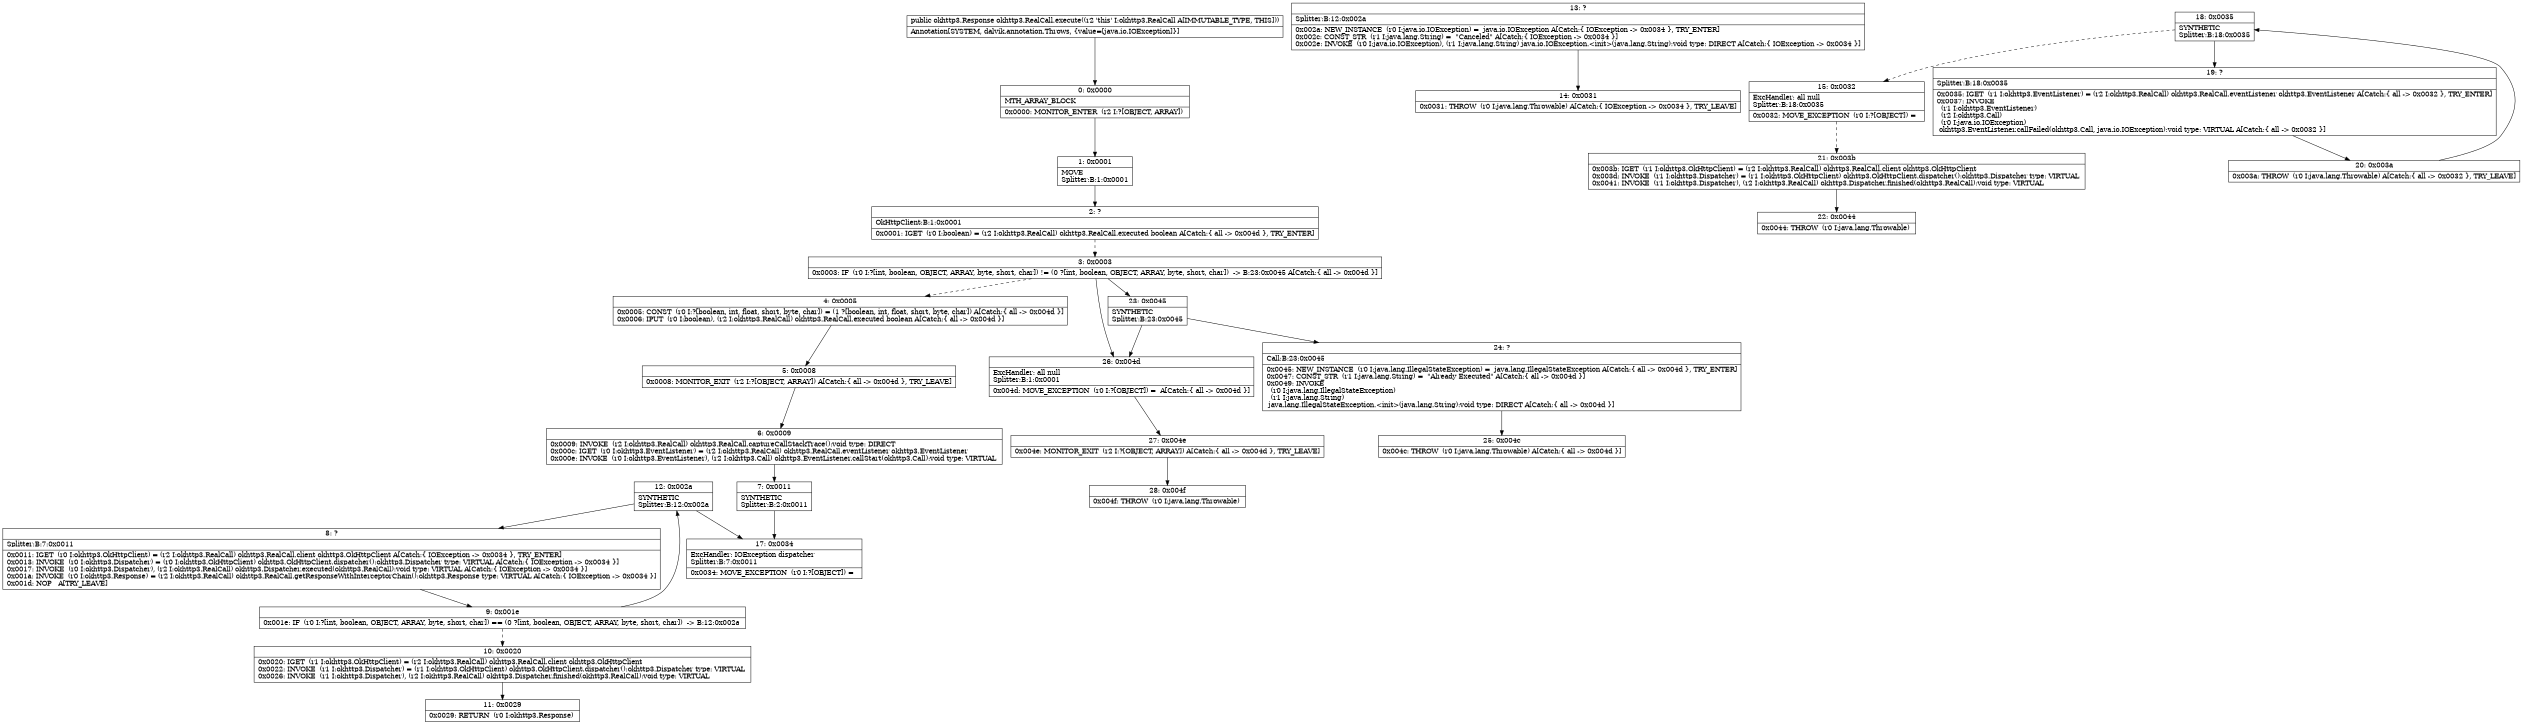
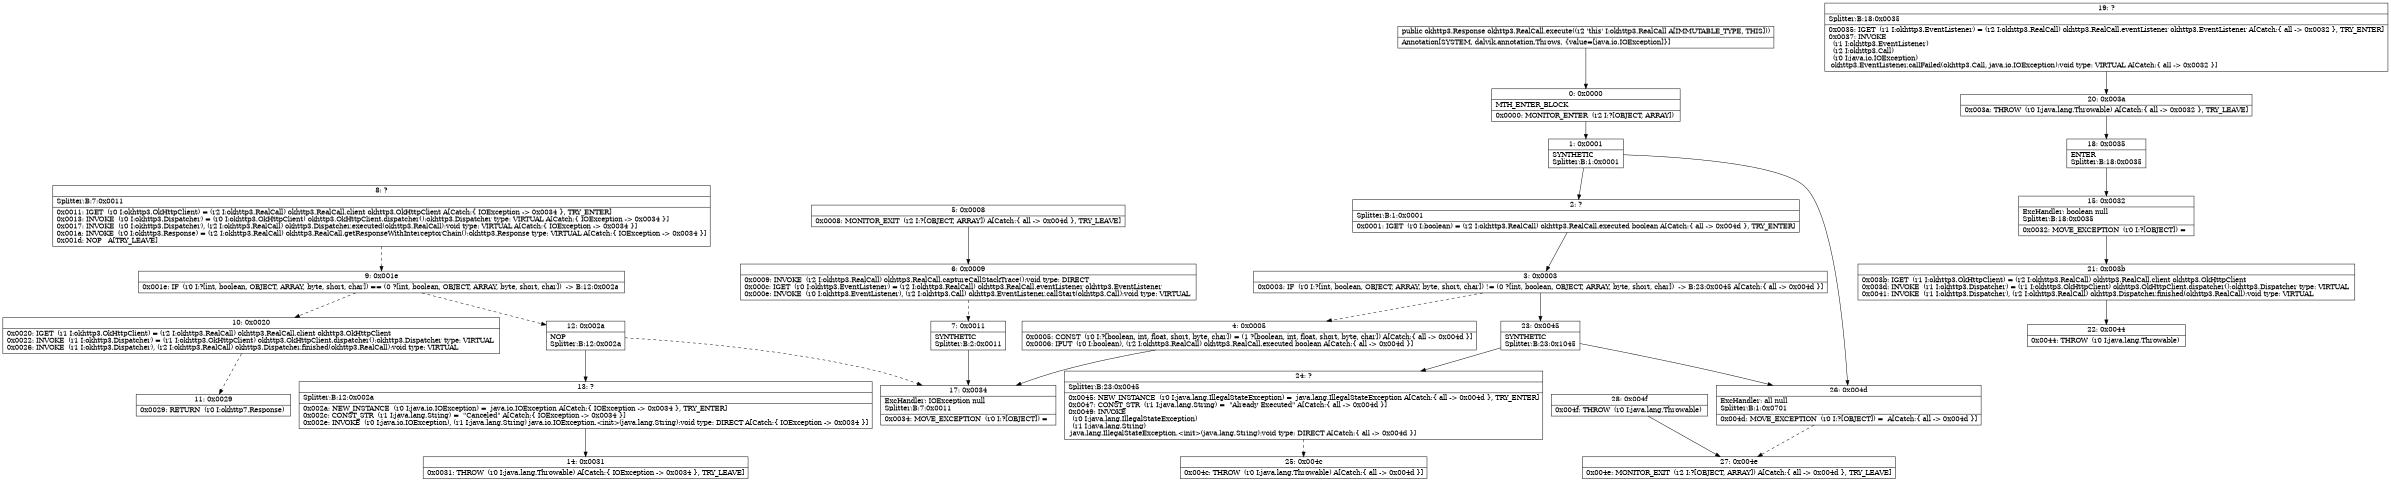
node "18: 0x0035": text "SYNTHETIC" -> "ENTER"
edge "18: 0x0035" -> "15: 0x0032": style dashed -> solid
edge "18: 0x0035" -> "19: ?": removed
node "15: 0x0032": text "ExcHandler: all null" -> "ExcHandler: boolean null"
node "0: 0x0000": text "MTH_ARRAY_BLOCK" -> "MTH_ENTER_BLOCK"
edge "15: 0x0032" -> "21: 0x003b": style dashed -> solid
node "1: 0x0001": text "MOVE" -> "SYNTHETIC"
node "2: ?": text "OkHttpClient:B:1:0x0001" -> "Splitter:B:1:0x0001"
edge "2: ?" -> "3: 0x0003": style dashed -> solid
edge "3: 0x0003" -> "26: 0x004d": now "1: 0x0001" -> "26: 0x004d"
node "23: 0x0045": text "Splitter:B:23:0x0045" -> "Splitter:B:23:0x1045"
edge "4: 0x0005" -> "5: 0x0008": now "4: 0x0005" -> "17: 0x0034"
node "24: ?": text "Call:B:23:0x0045" -> "Splitter:B:23:0x0045"
node "26: 0x004d": text "Splitter:B:1:0x0001" -> "Splitter:B:1:0x0701"
edge "26: 0x004d" -> "27: 0x004e": style solid -> dashed
edge "24: ?" -> "25: 0x004c": style solid -> dashed
edge "27: 0x004e" -> "28: 0x004f": reversed
edge "6: 0x0009" -> "7: 0x0011": style solid -> dashed
node "12: 0x002a": text "SYNTHETIC" -> "NOP"
edge "12: 0x002a" -> "8: ?": now "12: 0x002a" -> "13: ?"
edge "12: 0x002a" -> "17: 0x0034": style solid -> dashed
node "17: 0x0034": text "ExcHandler: IOException dispatcher" -> "ExcHandler: IOException null"
edge "9: 0x001e" -> "12: 0x002a": style solid -> dashed
edge "8: ?" -> "9: 0x001e": style solid -> dashed
edge "10: 0x0020" -> "11: 0x0029": style solid -> dashed
node "11: 0x0029": text "0x0029: RETURN  (r0 I:okhttp3.Response)" -> "0x0029: RETURN  (r0 I:okhttp7.Response)"
